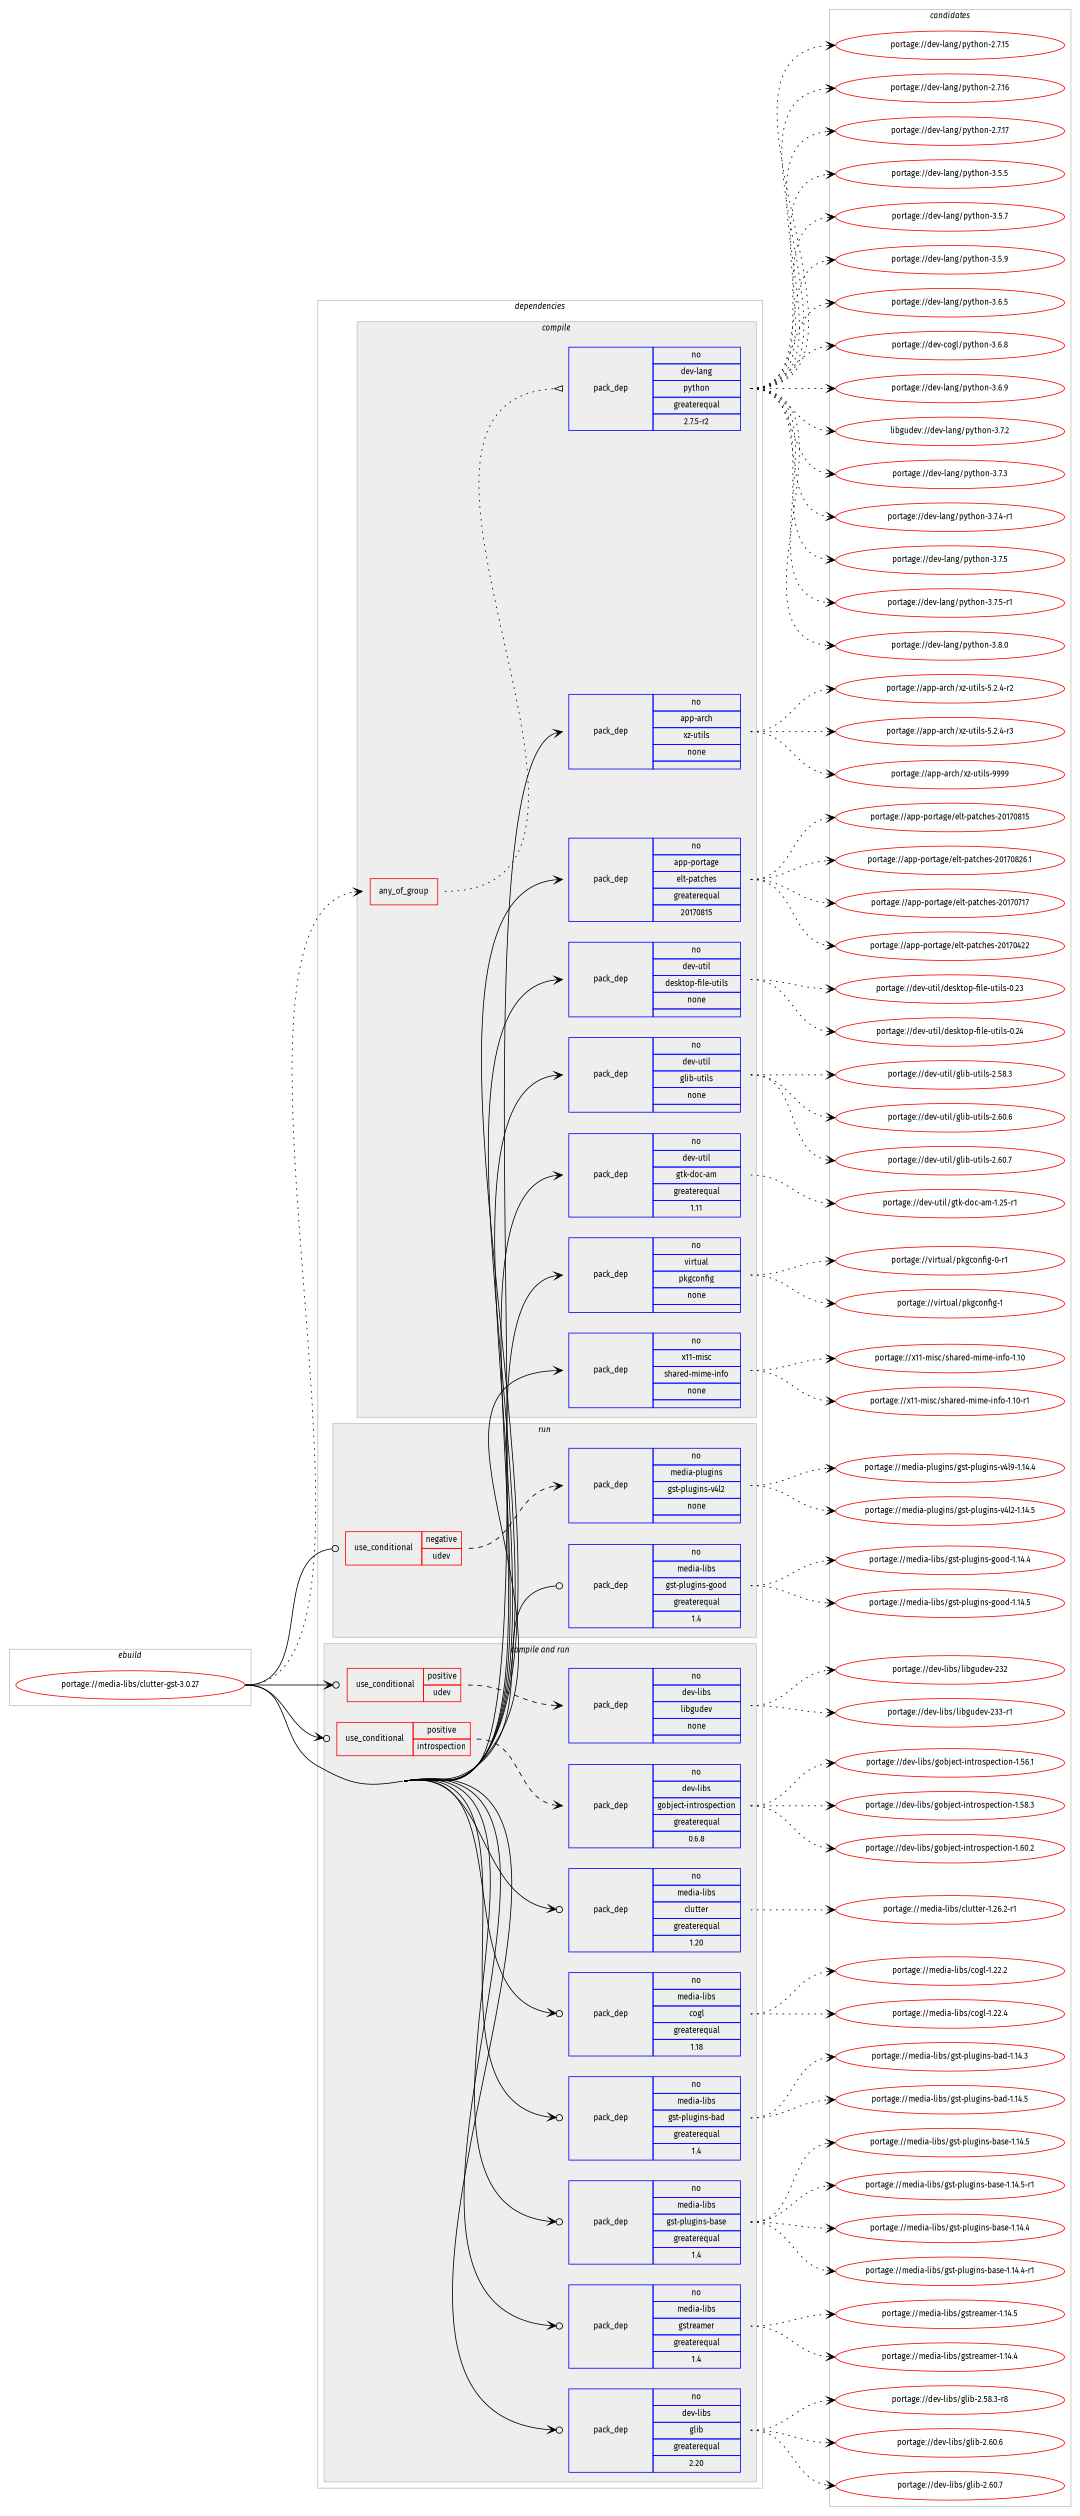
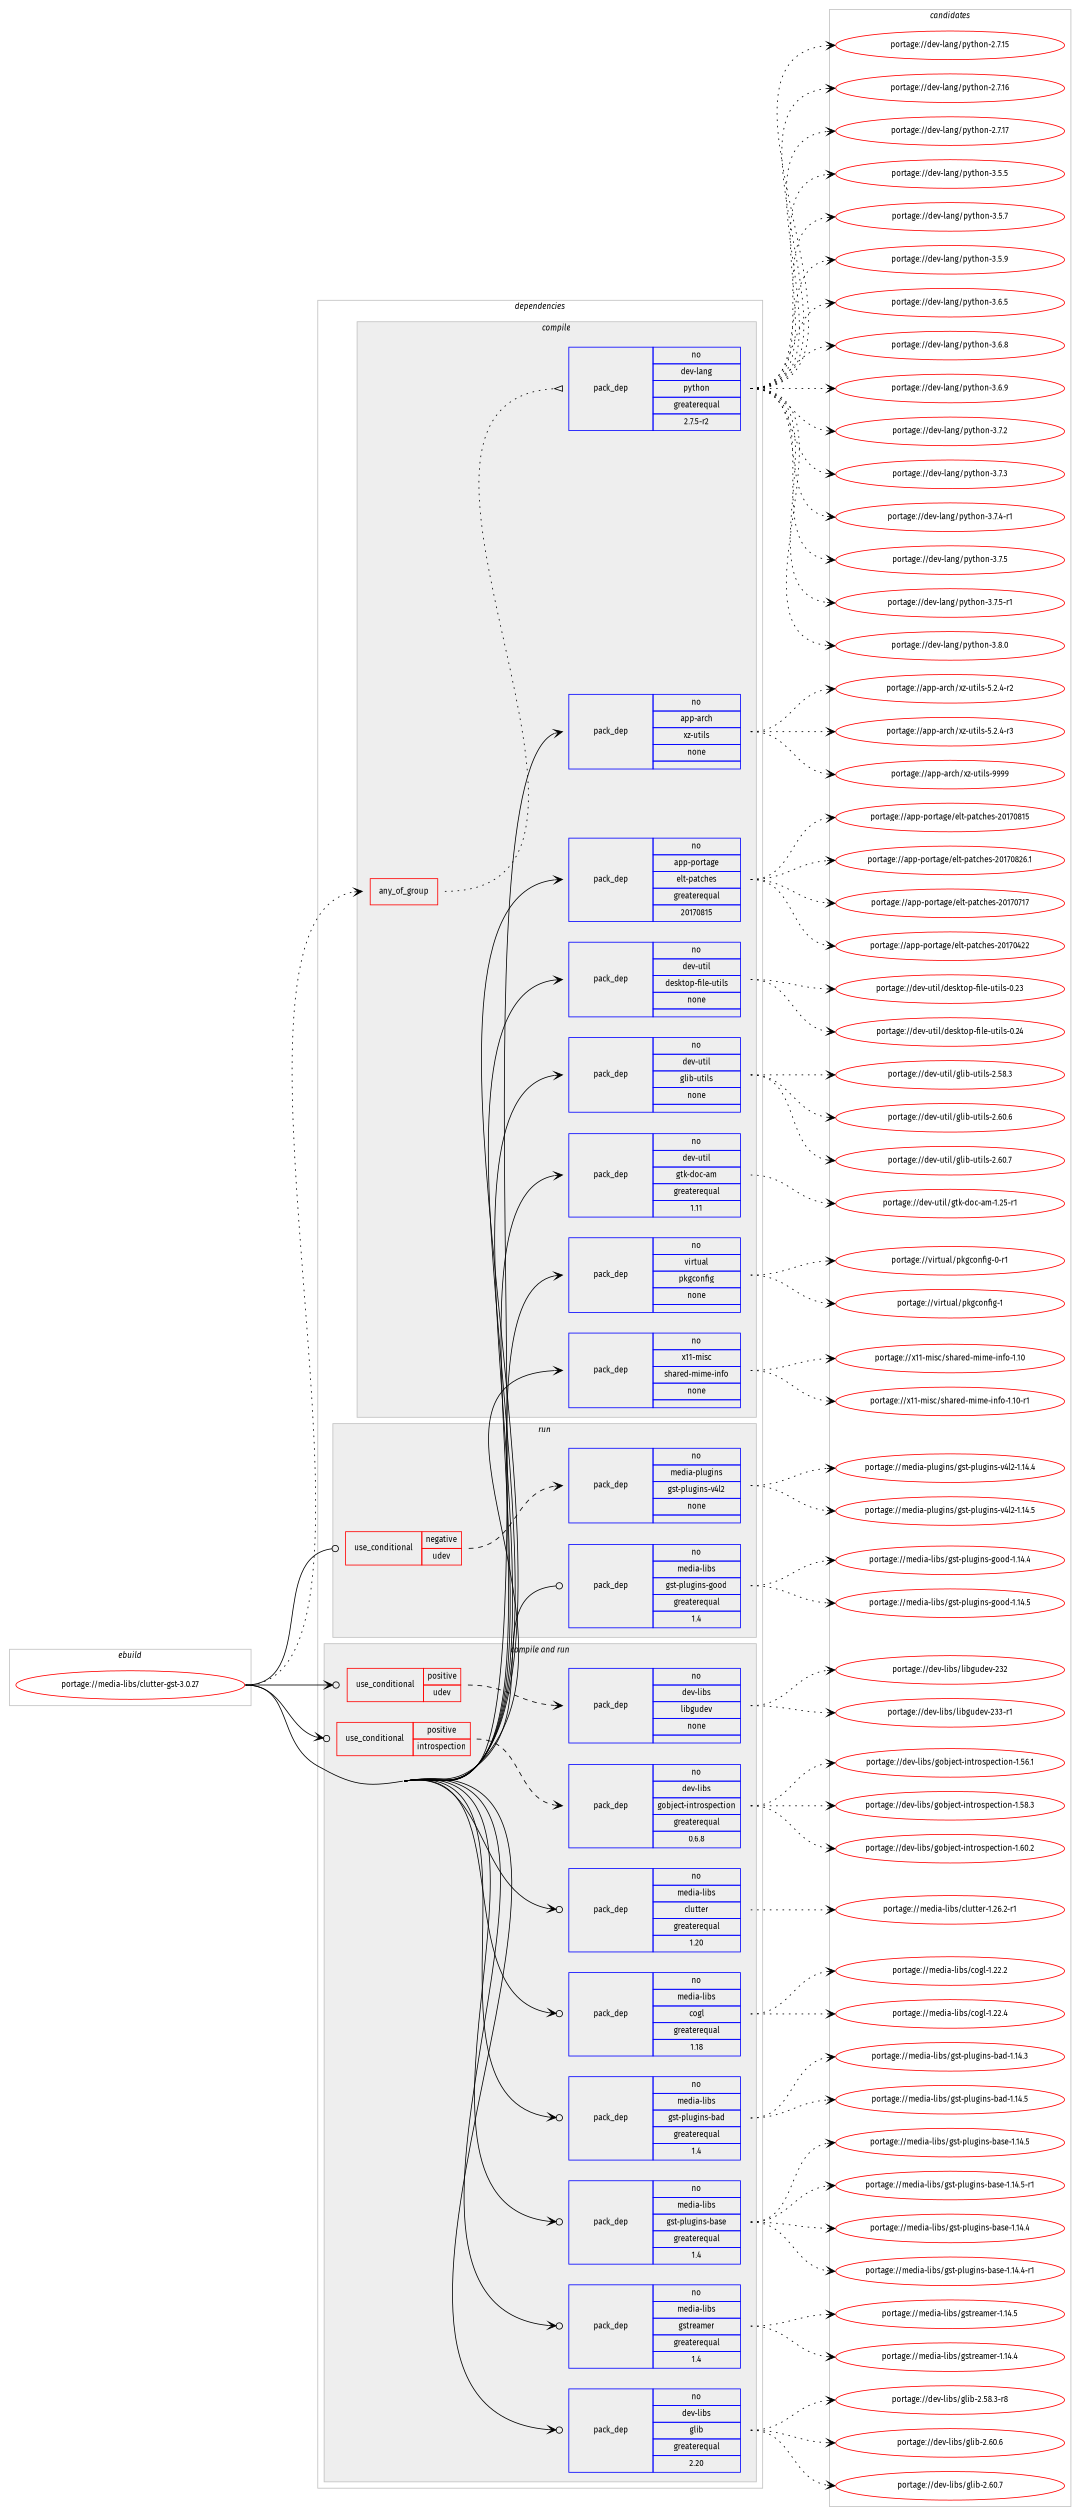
node "portage://dev-cogl/python-3.6.8": label "portage://dev-cogl/python-3.6.8" -> "portage://dev-lang/python-3.6.8"
node "libgudev://dev-lang/python-3.7.2": label "libgudev://dev-lang/python-3.7.2" -> "portage://dev-lang/python-3.7.2"
node "portage://media-plugins/gst-plugins-v4l9-1.14.4": label "portage://media-plugins/gst-plugins-v4l9-1.14.4" -> "portage://media-plugins/gst-plugins-v4l2-1.14.4"
